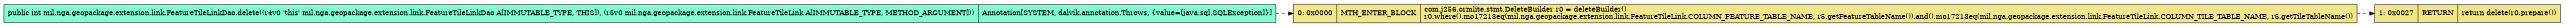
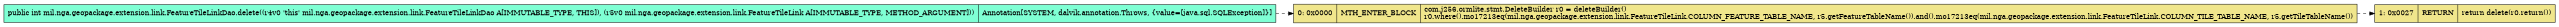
node "1: 0x0027": text "return delete(r0.prepare())" -> "return delete(r0.return())"
